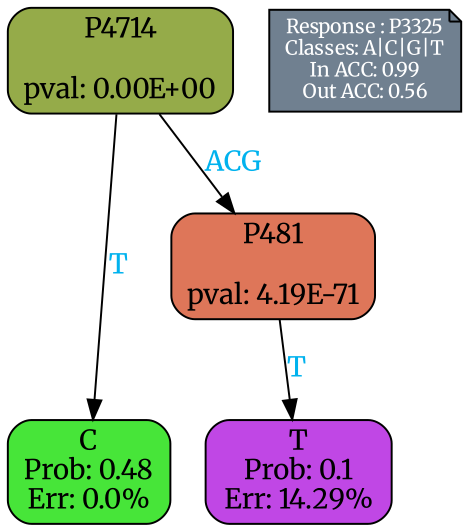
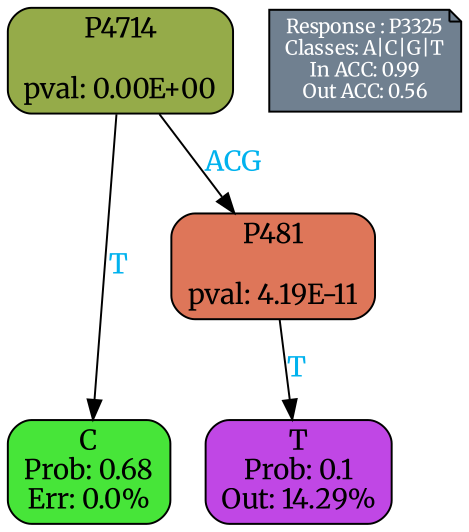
node "P481 pval: 4.19E-71": label "P481 pval: 4.19E-71" -> "P481 pval: 4.19E-11"
node "C Prob: 0.48 Err: 0.0%": label "C Prob: 0.48 Err: 0.0%" -> "C Prob: 0.68 Err: 0.0%"
node "T Prob: 0.1 Err: 14.29%": label "T Prob: 0.1 Err: 14.29%" -> "T Prob: 0.1 Out: 14.29%"
